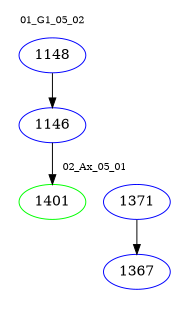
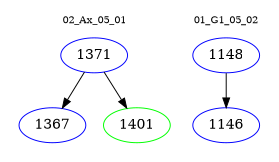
edge "1146" -> "1401": now "1371" -> "1401"
